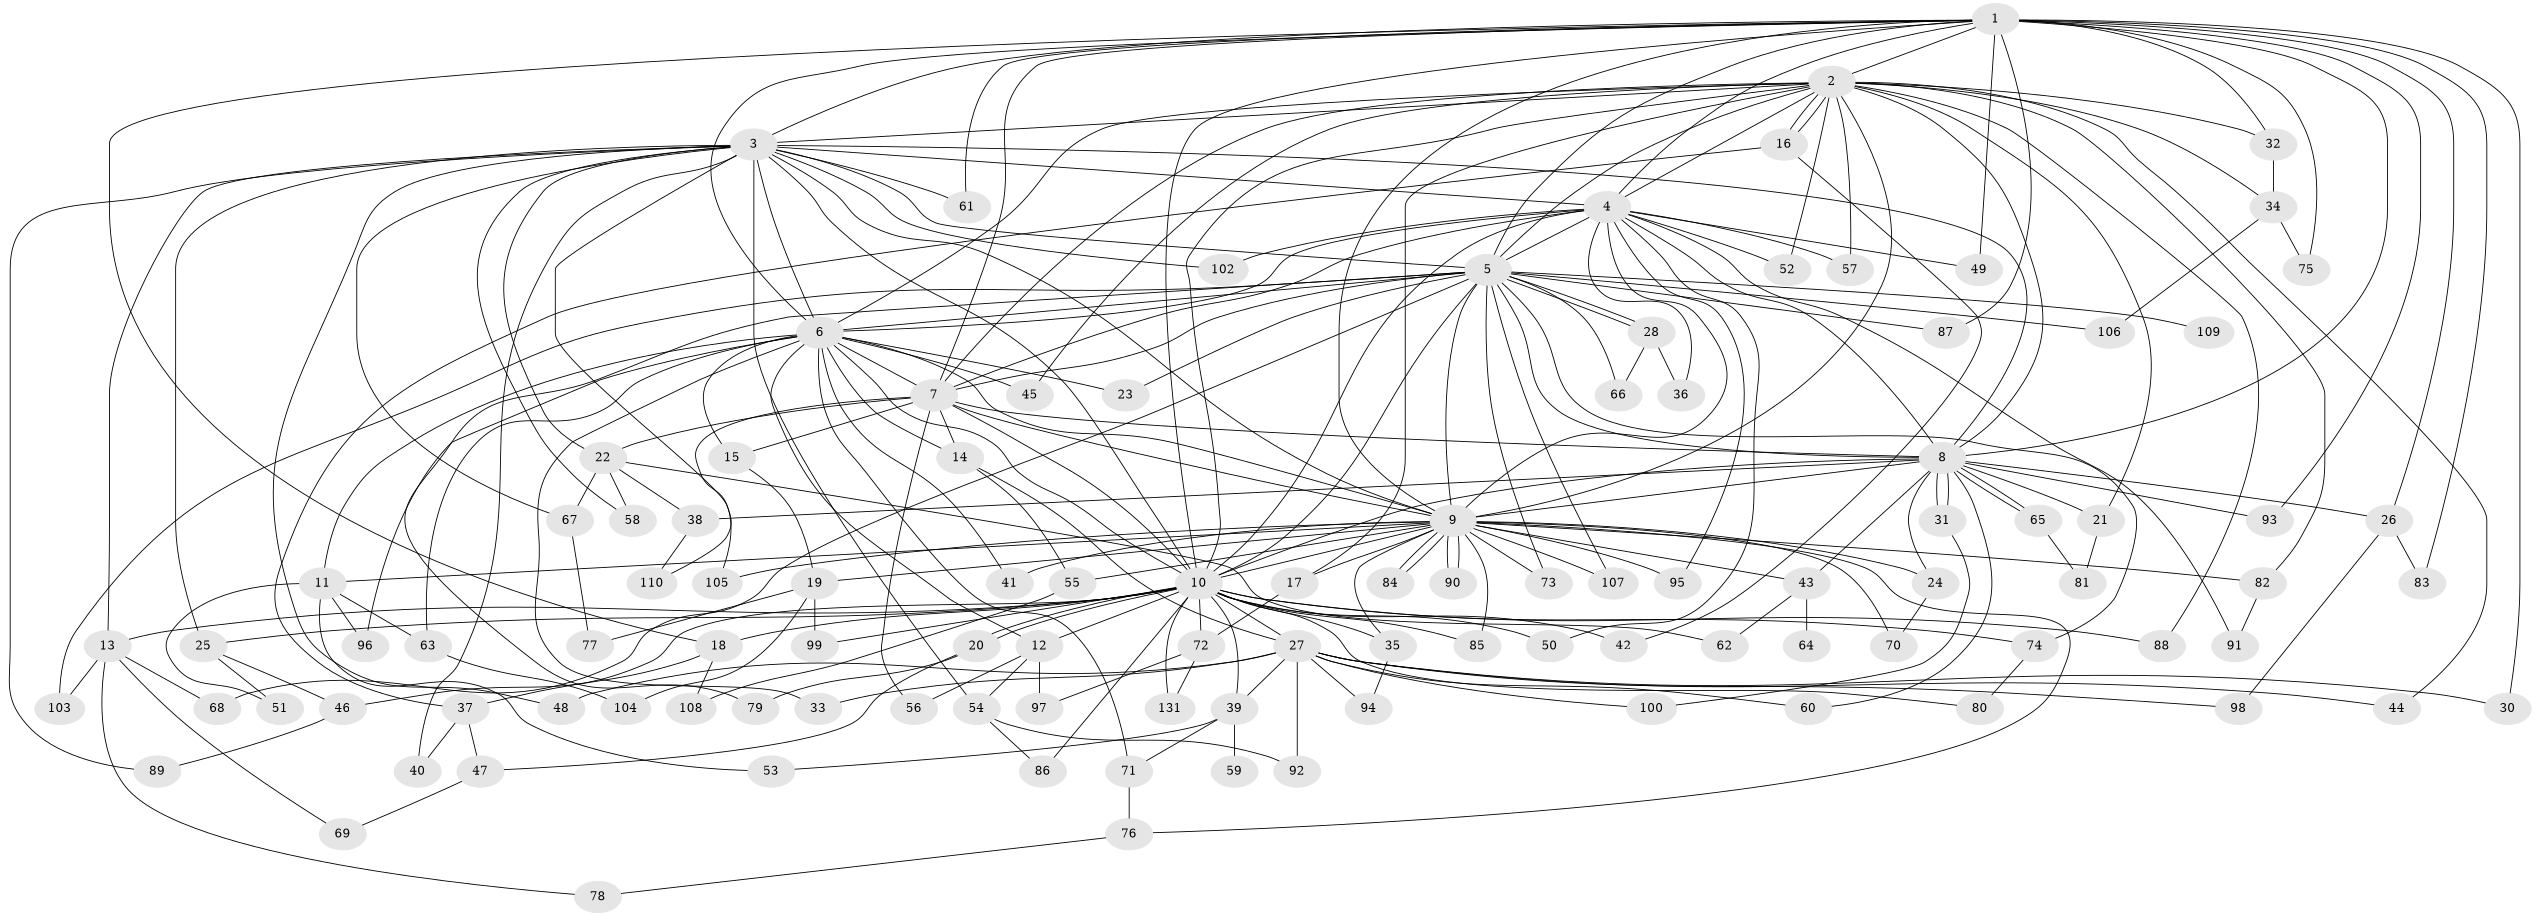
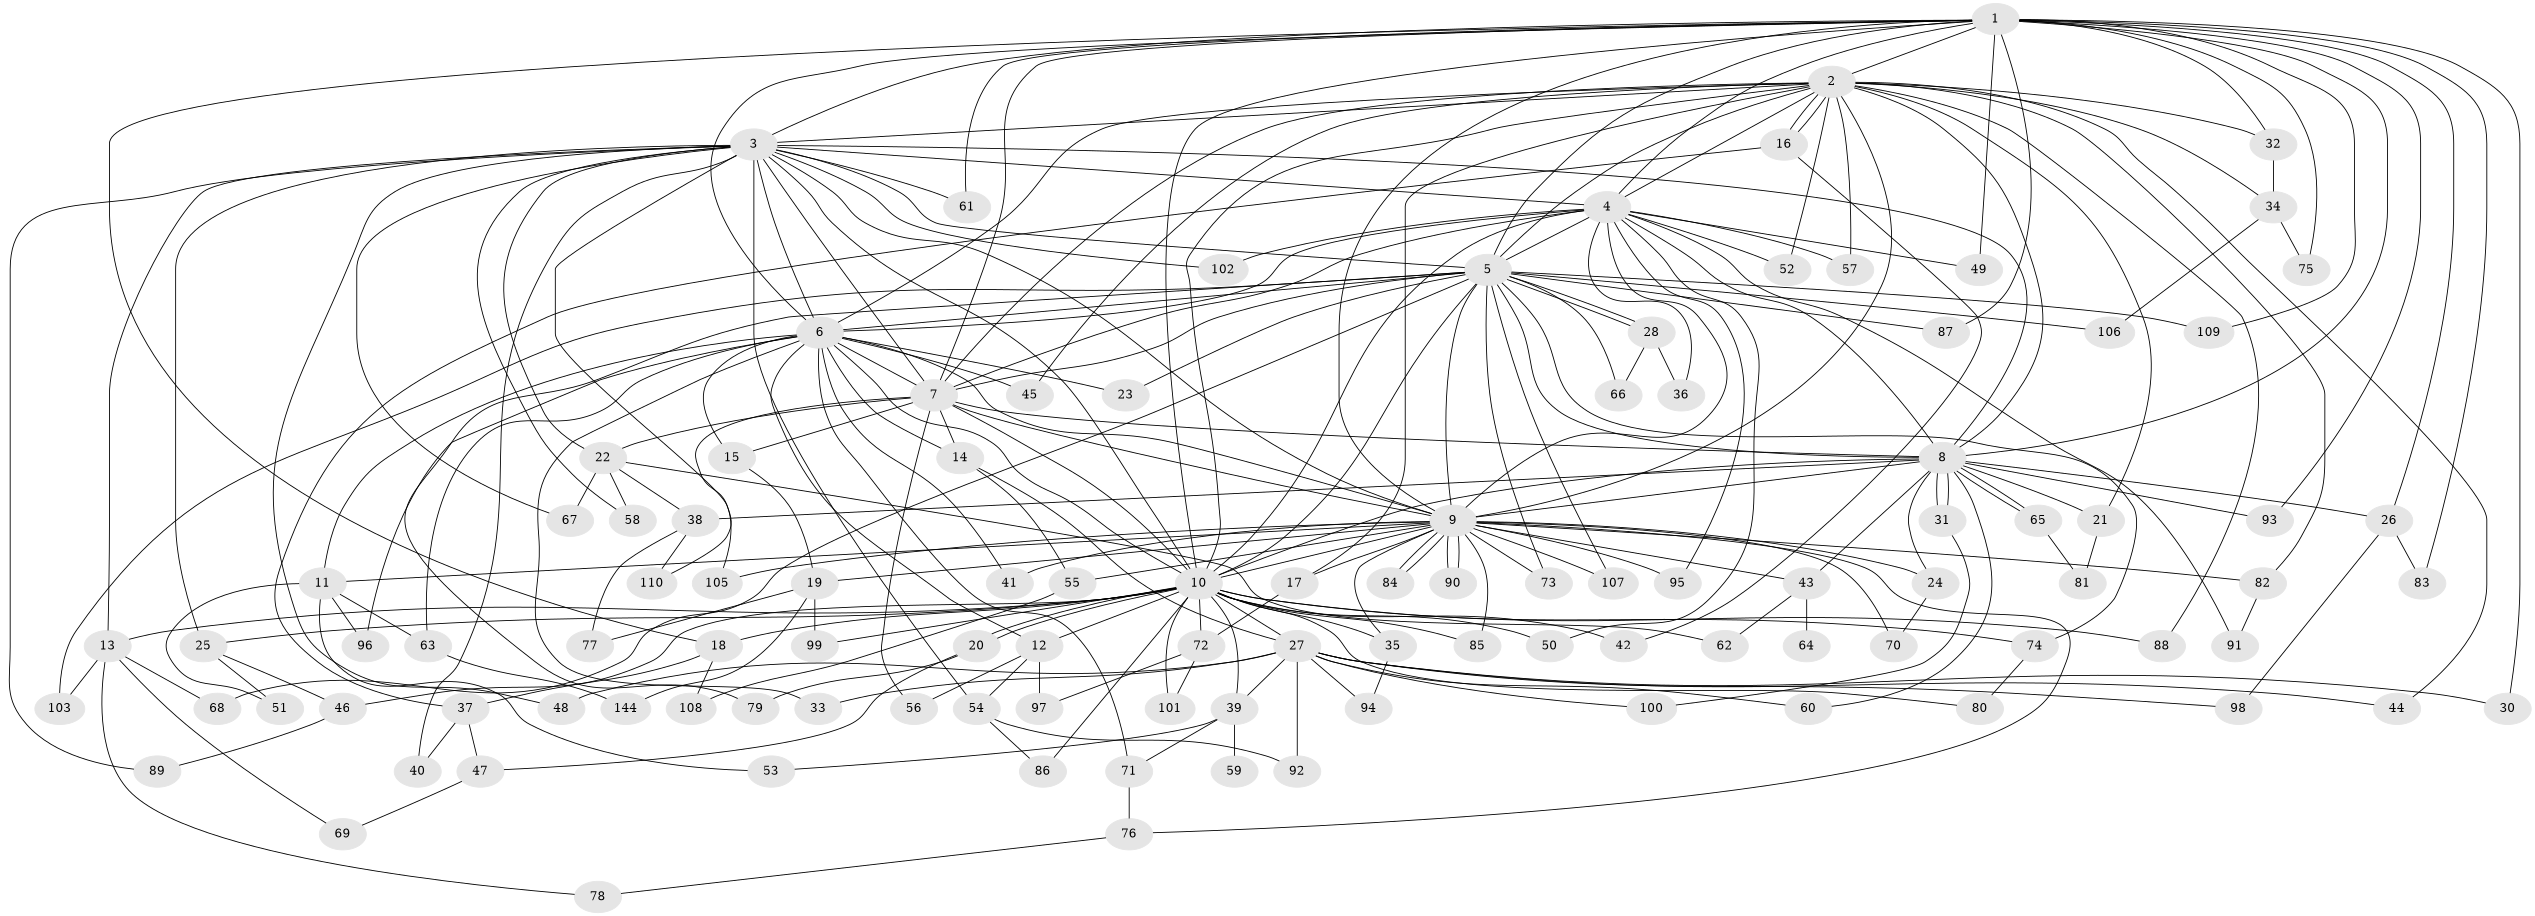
edge "1" -- "109": added
edge "3" -- "7": added
edge "67" -- "77": now "38" -- "77"
node "104": label "104" -> "144"
node "131": label "131" -> "101"
